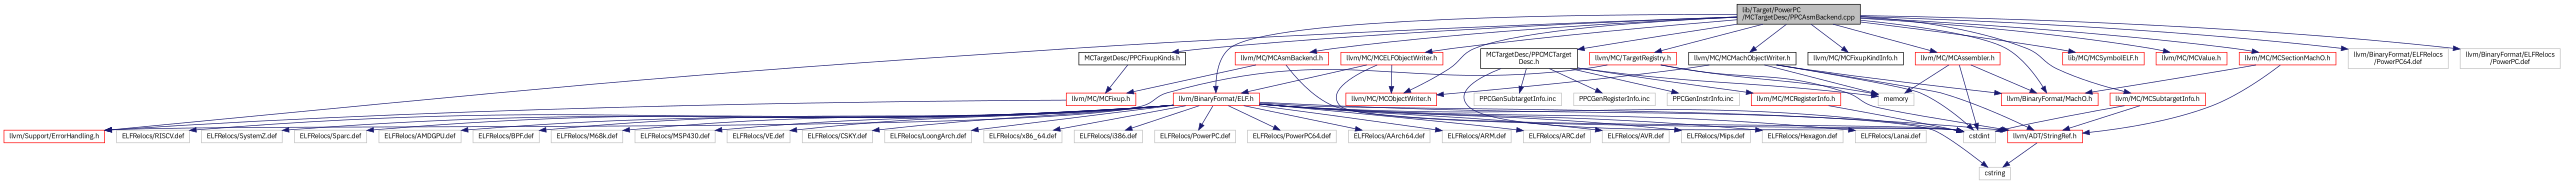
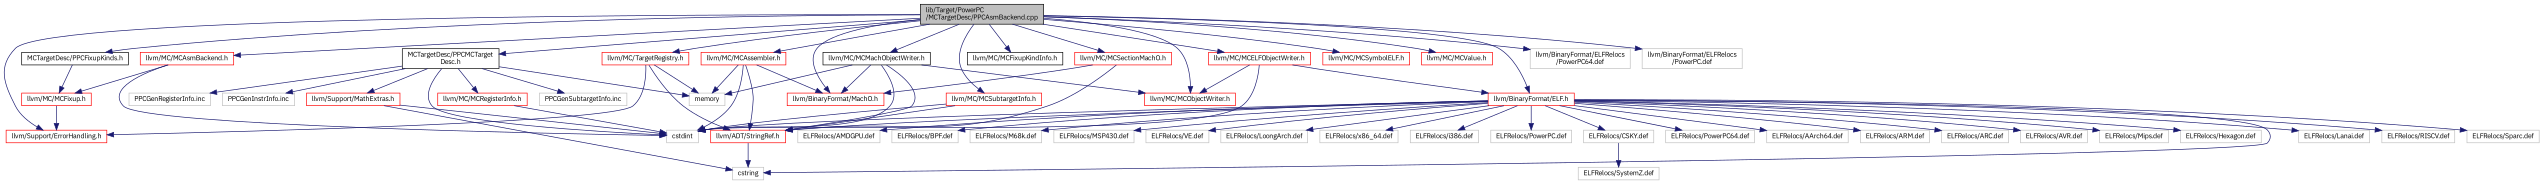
node "lib/MC/MCSymbolELF.h": label "lib/MC/MCSymbolELF.h" -> "llvm/MC/MCSymbolELF.h"
edge "llvm/MC/MCAssembler.h" -> "llvm/ADT/StringRef.h": added
node "llvm/Support/MathExtras.h": added
edge "llvm/BinaryFormat/ELF.h" -> "ELFRelocs/SystemZ.def": now "ELFRelocs/CSKY.def" -> "ELFRelocs/SystemZ.def"
